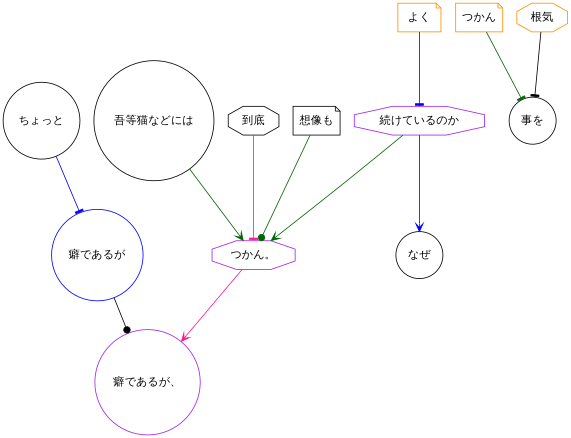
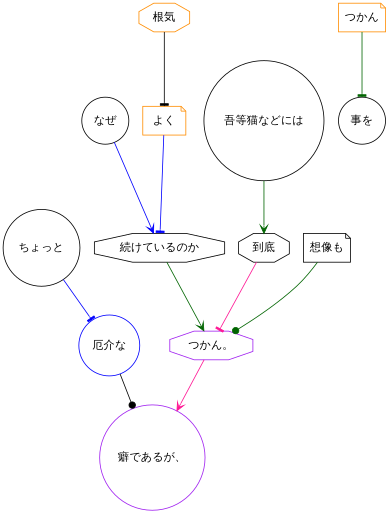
edge "根気" -> "事を": now "根気" -> "よく"
node "続けているのか": color purple -> black
edge "続けているのか" -> "なぜ": reversed
edge "吾等猫などには" -> "つかん。": now "吾等猫などには" -> "到底"
node "癖であるが": label "癖であるが" -> "厄介な"
